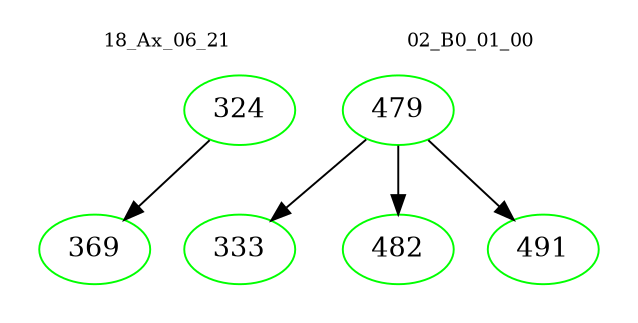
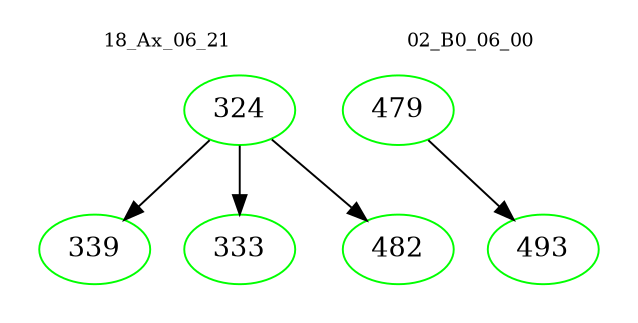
cluster "02_B0_01_00": label "02_B0_01_00" -> "02_B0_06_00"
edge "479" -> "333": now "324" -> "333"
edge "479" -> "482": now "324" -> "482"
node "369": label "369" -> "339"
node "491": label "491" -> "493"
